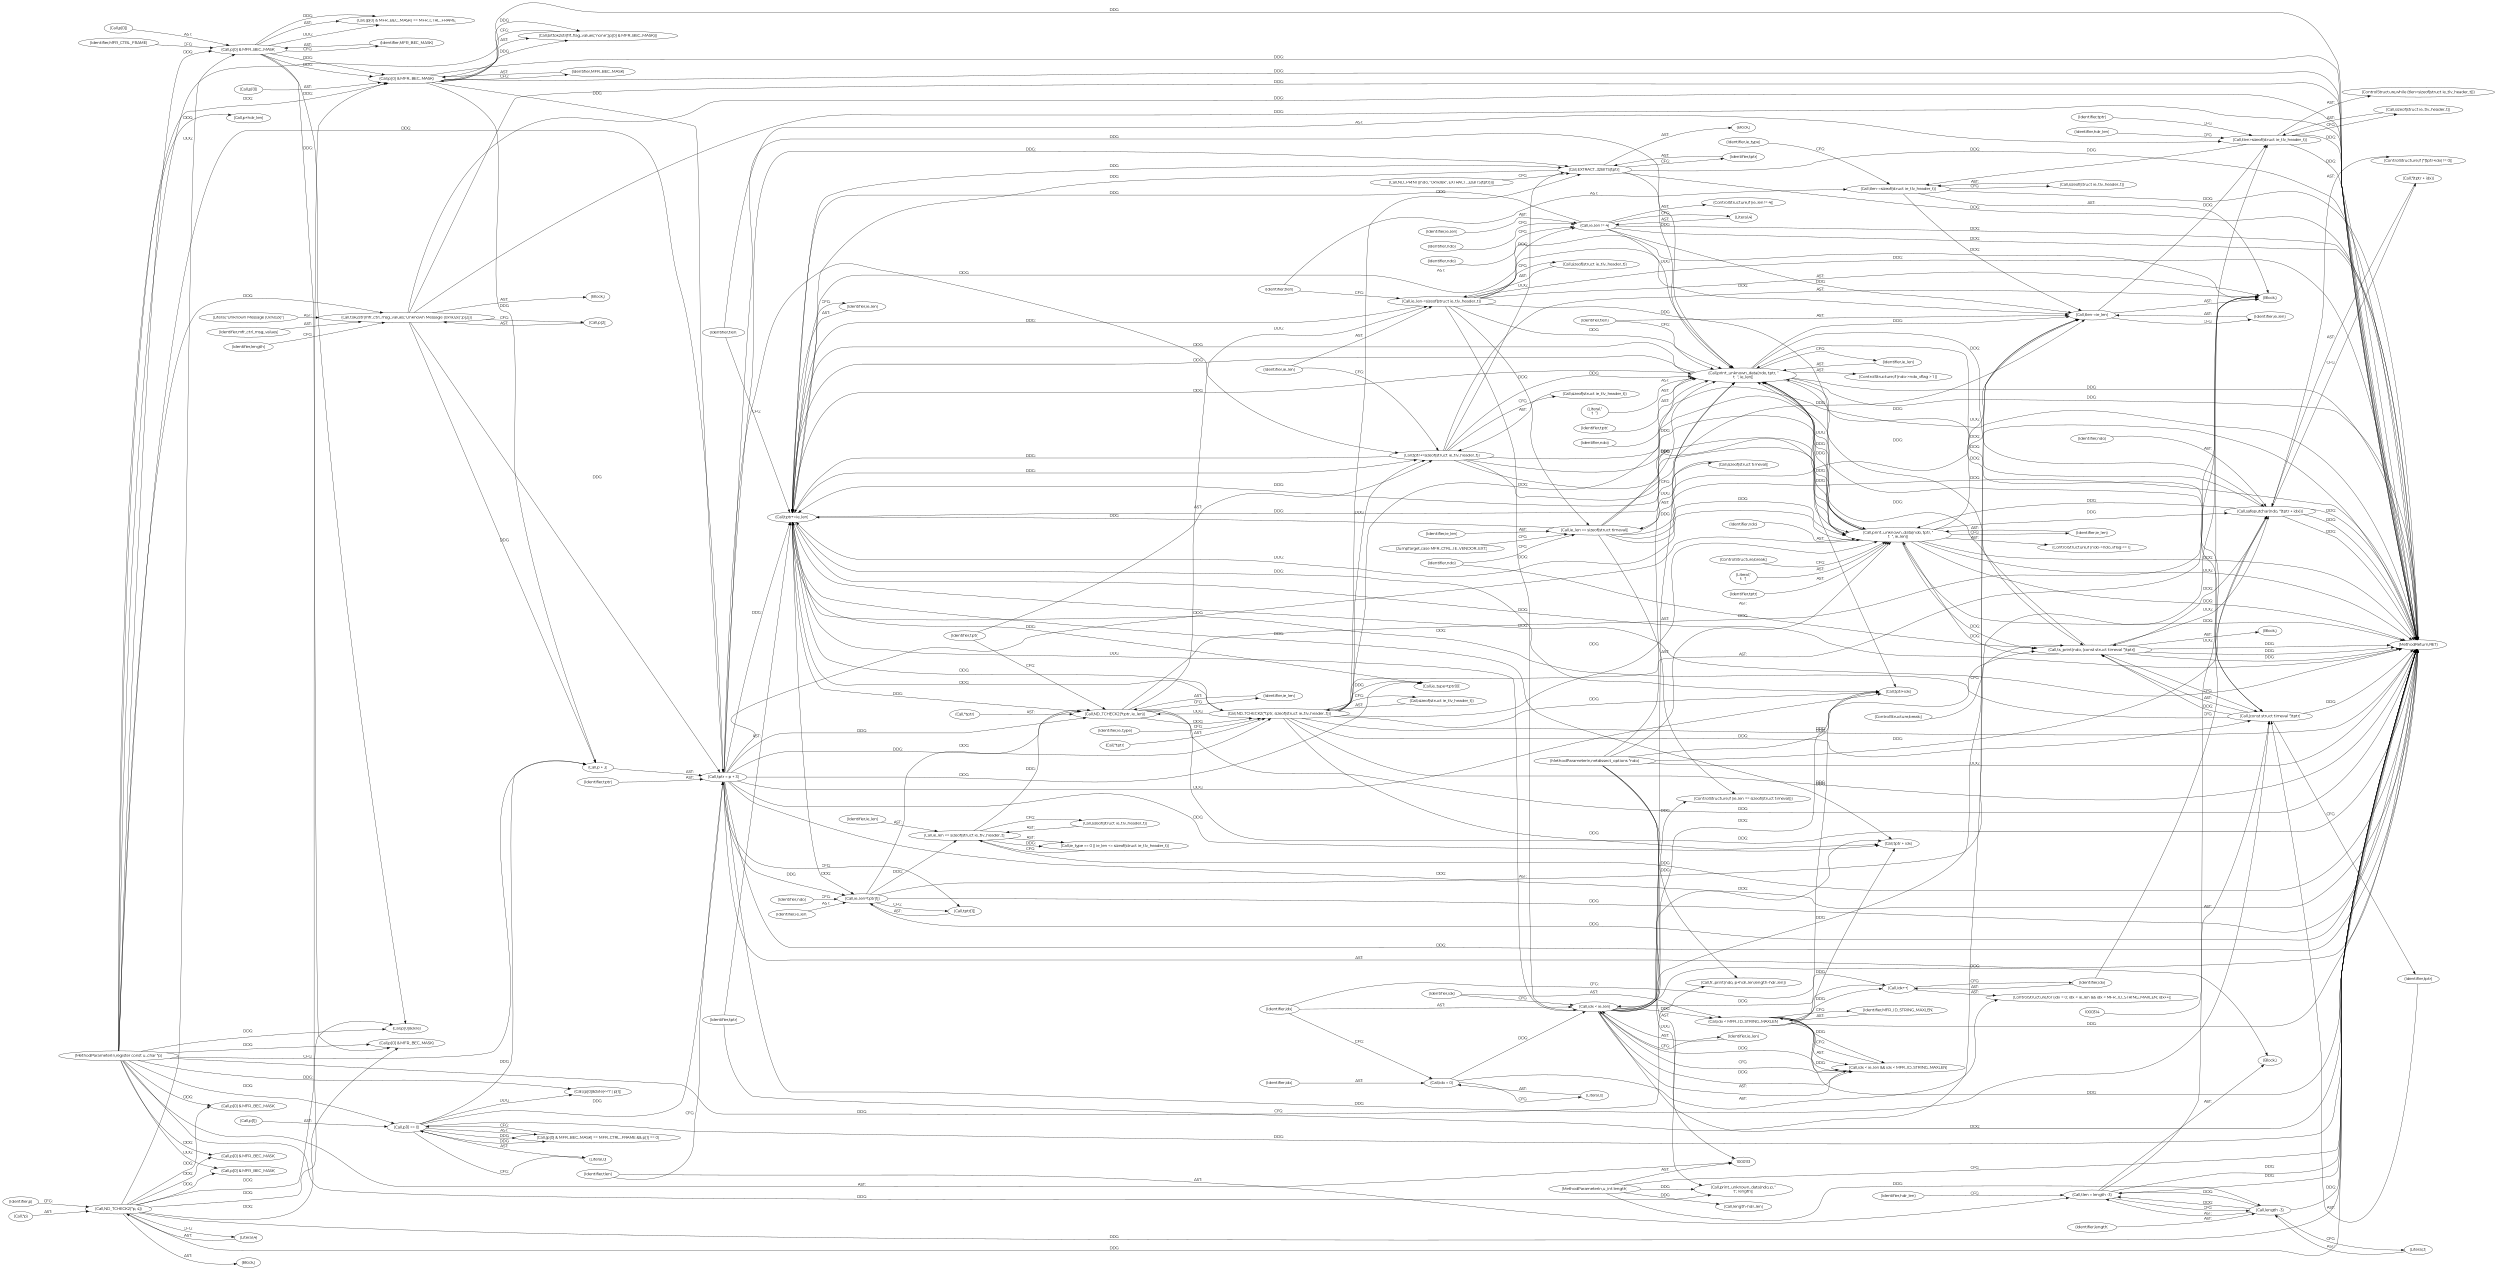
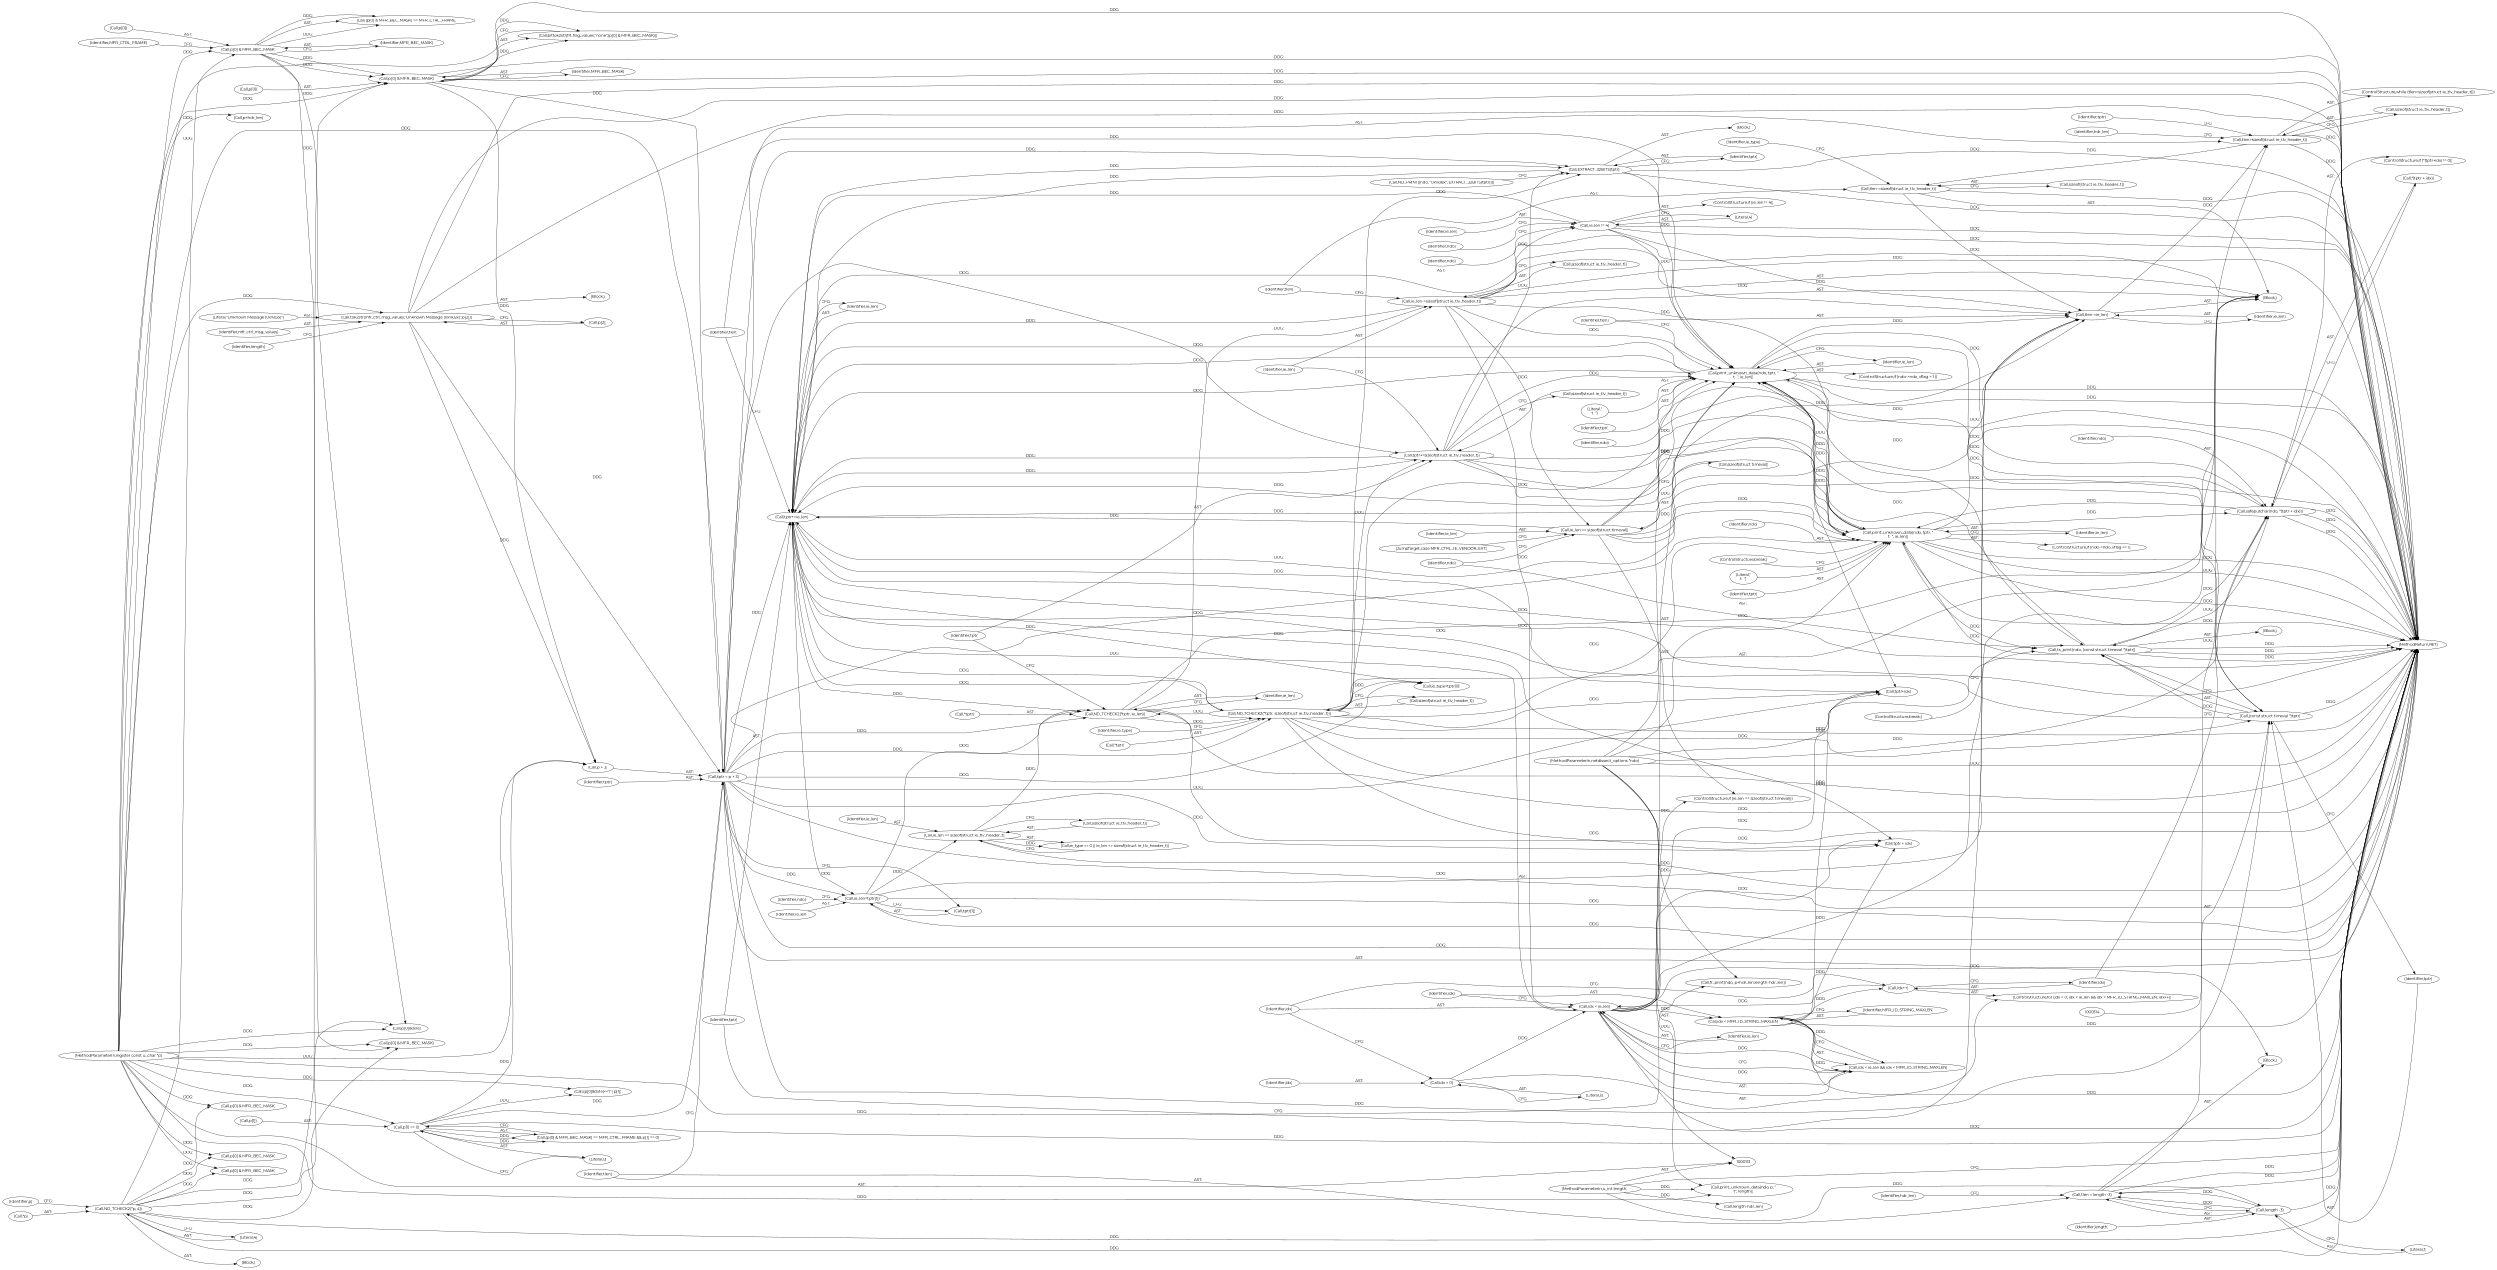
edge "(MethodParameterIn,register const u_char *p)" -> "(Call,p + 3)": label "CFG: " -> "DDG: "
